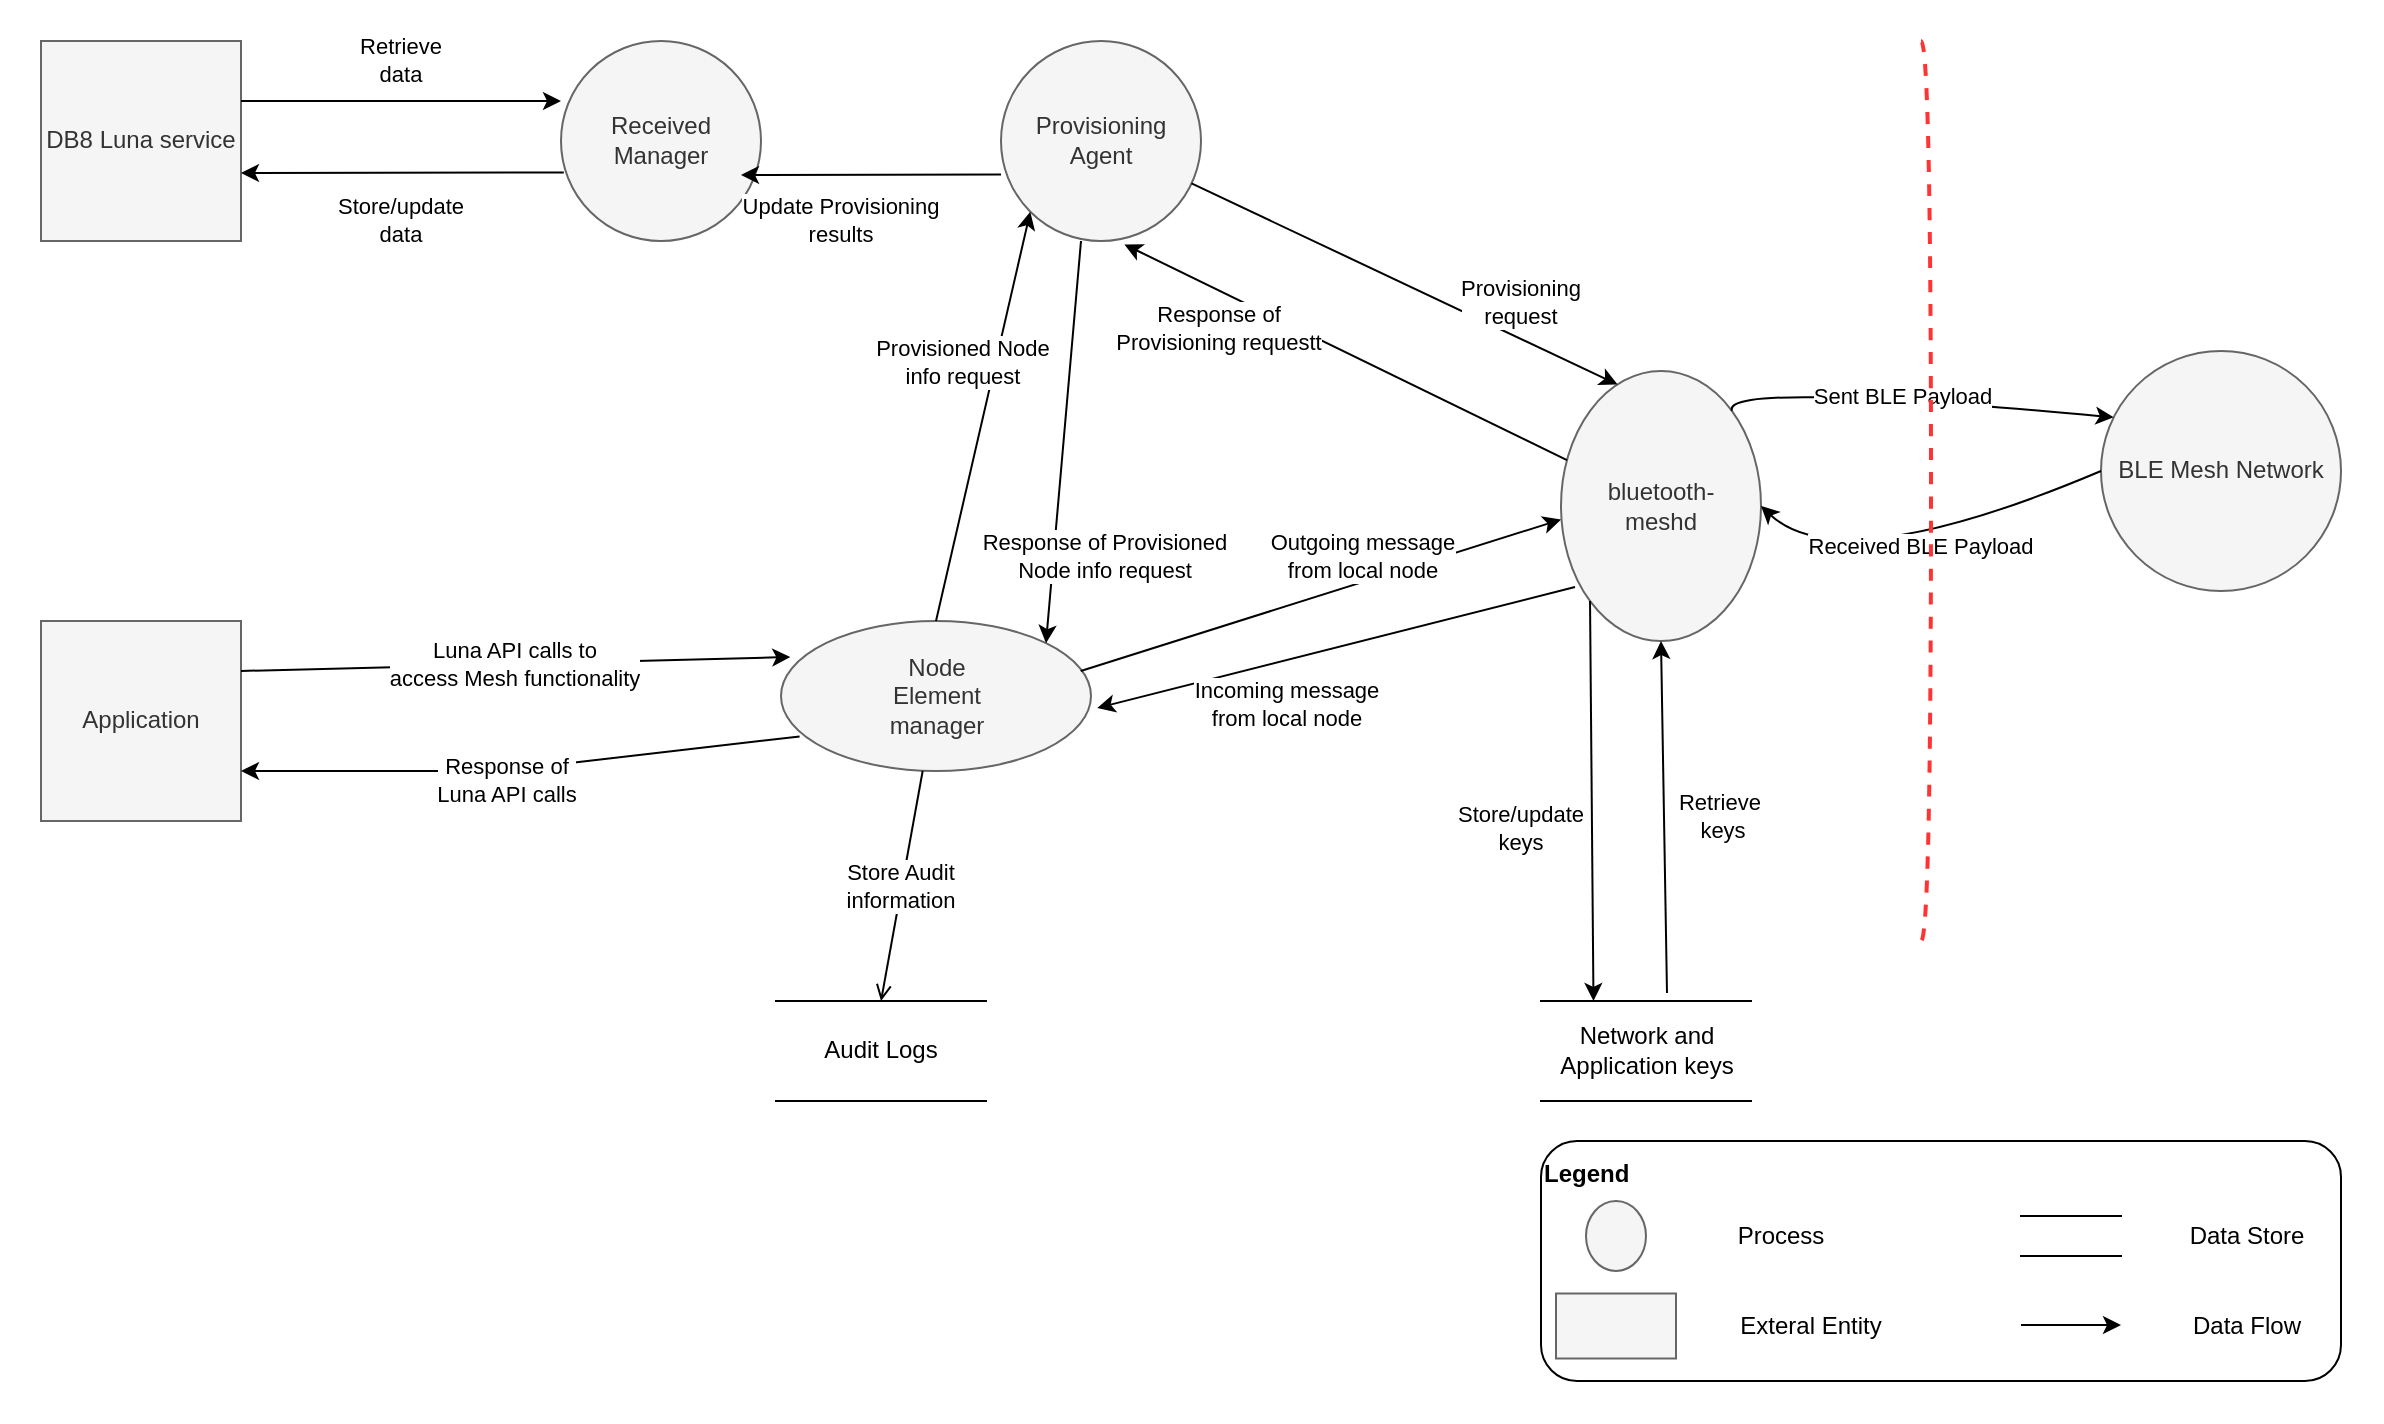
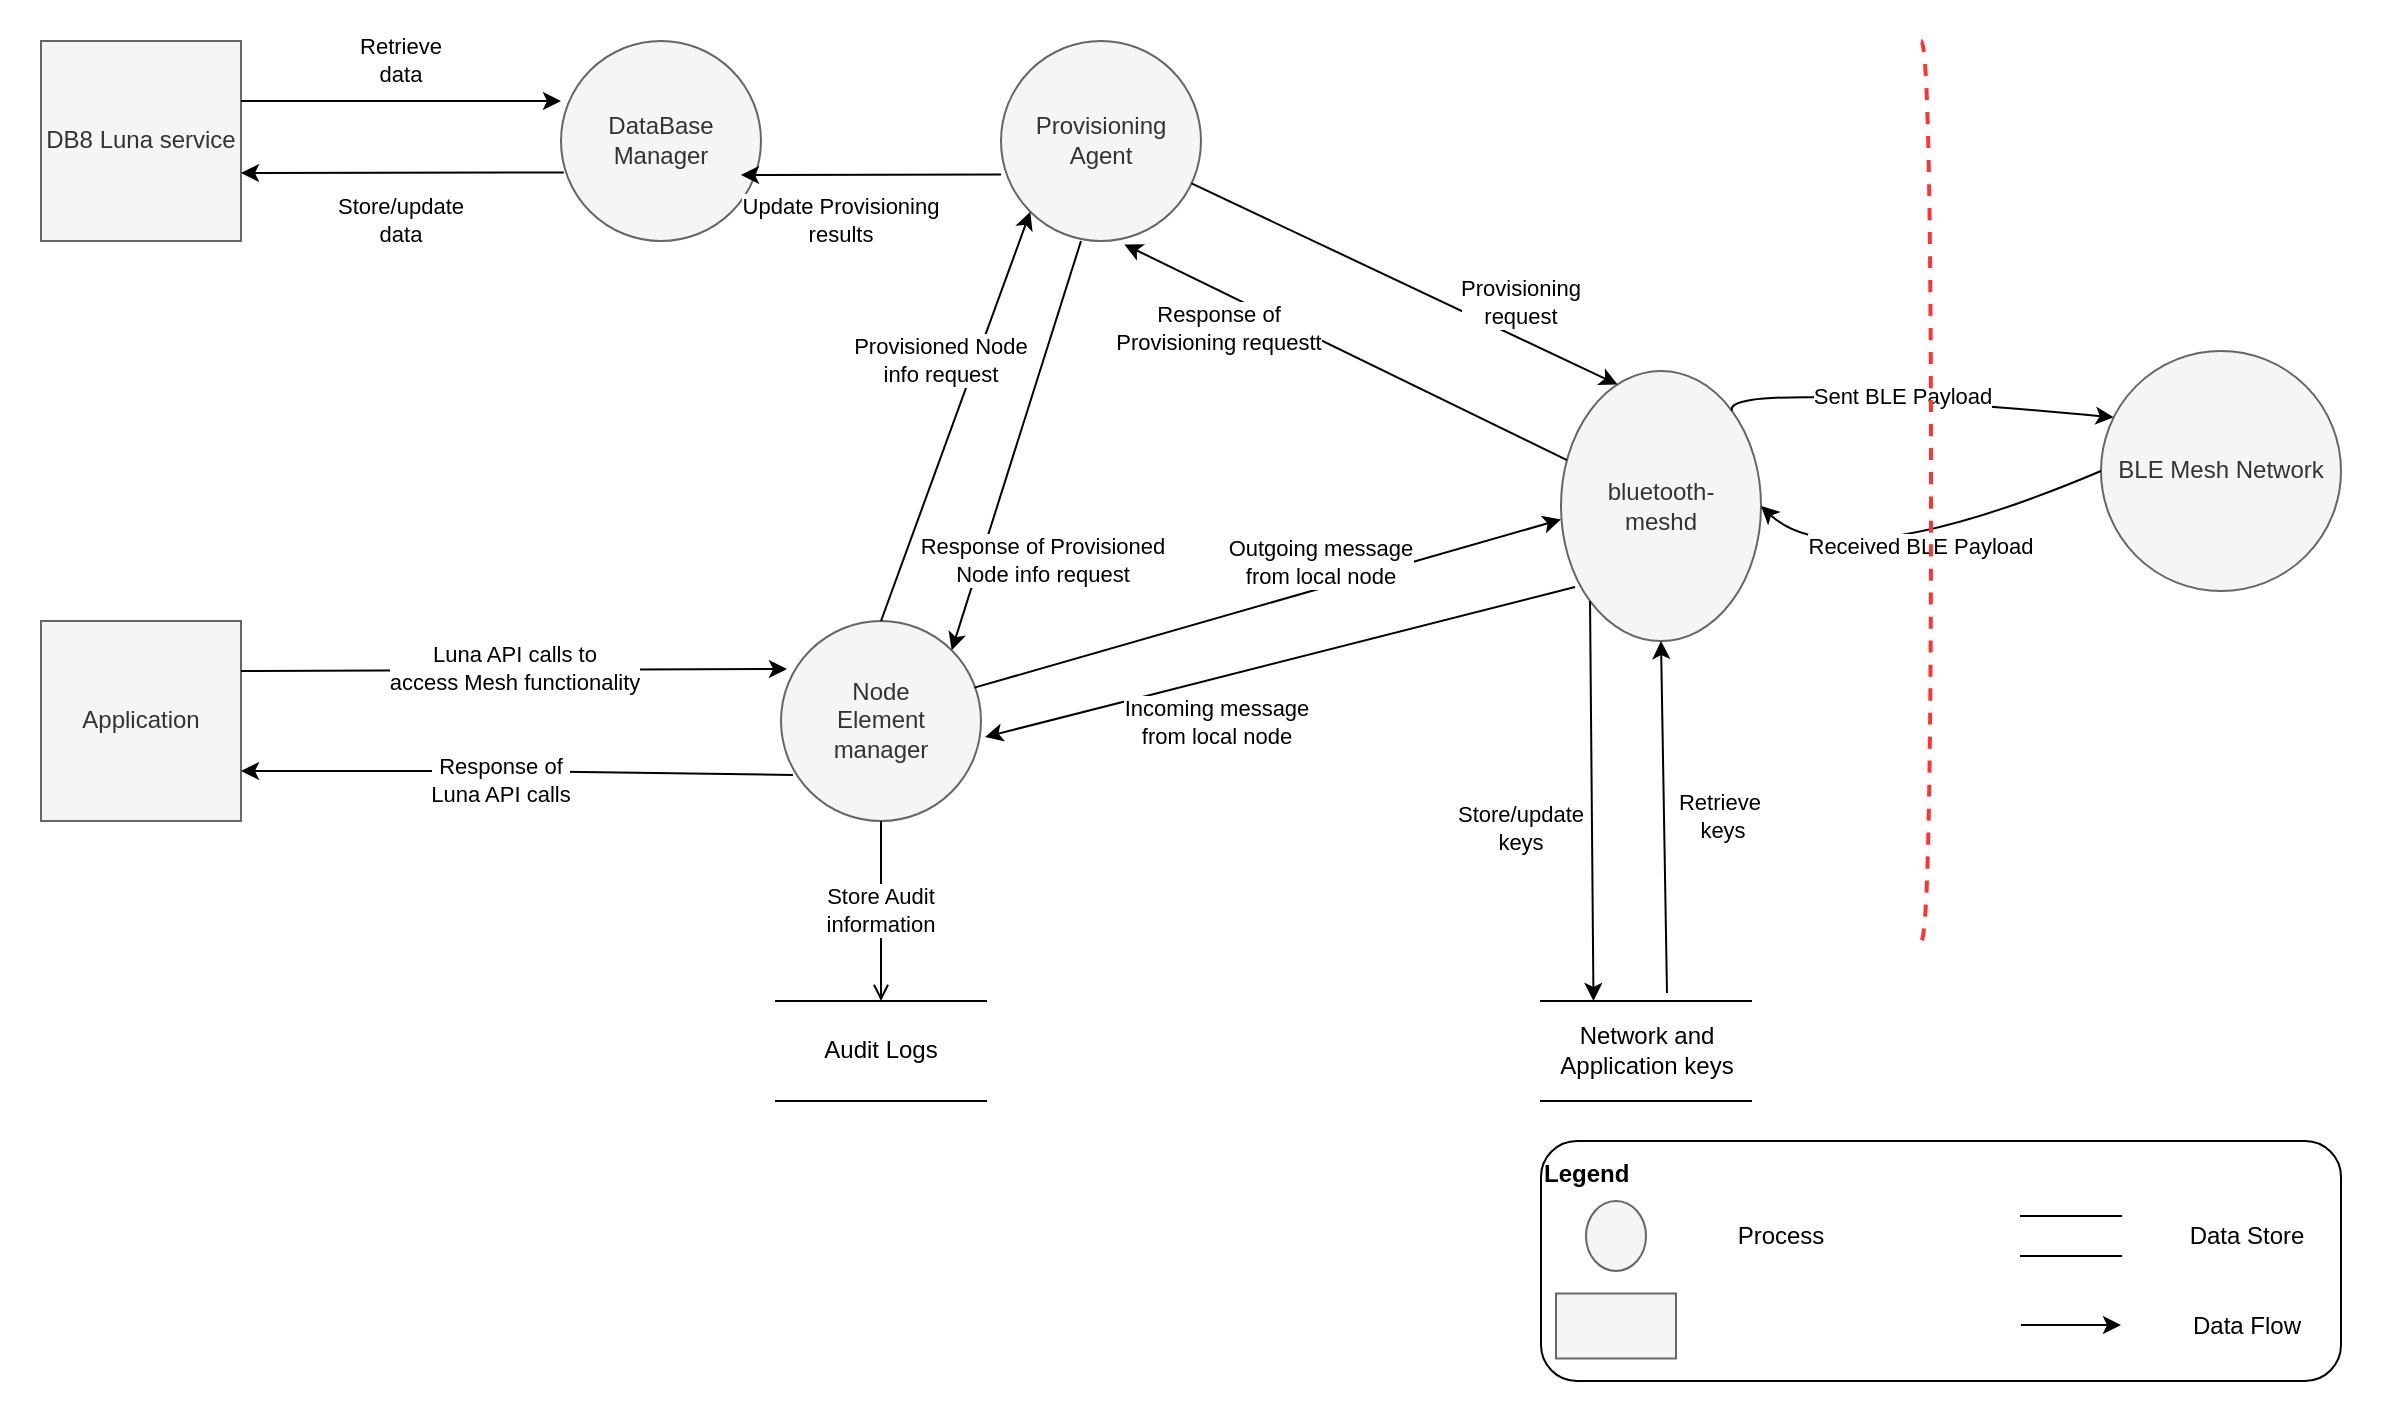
node "Received Manager": label "Received Manager" -> "DataBase Manager"
node "Node Element manager": size 310x150 -> 200x200
node "Exteral Entity": removed
